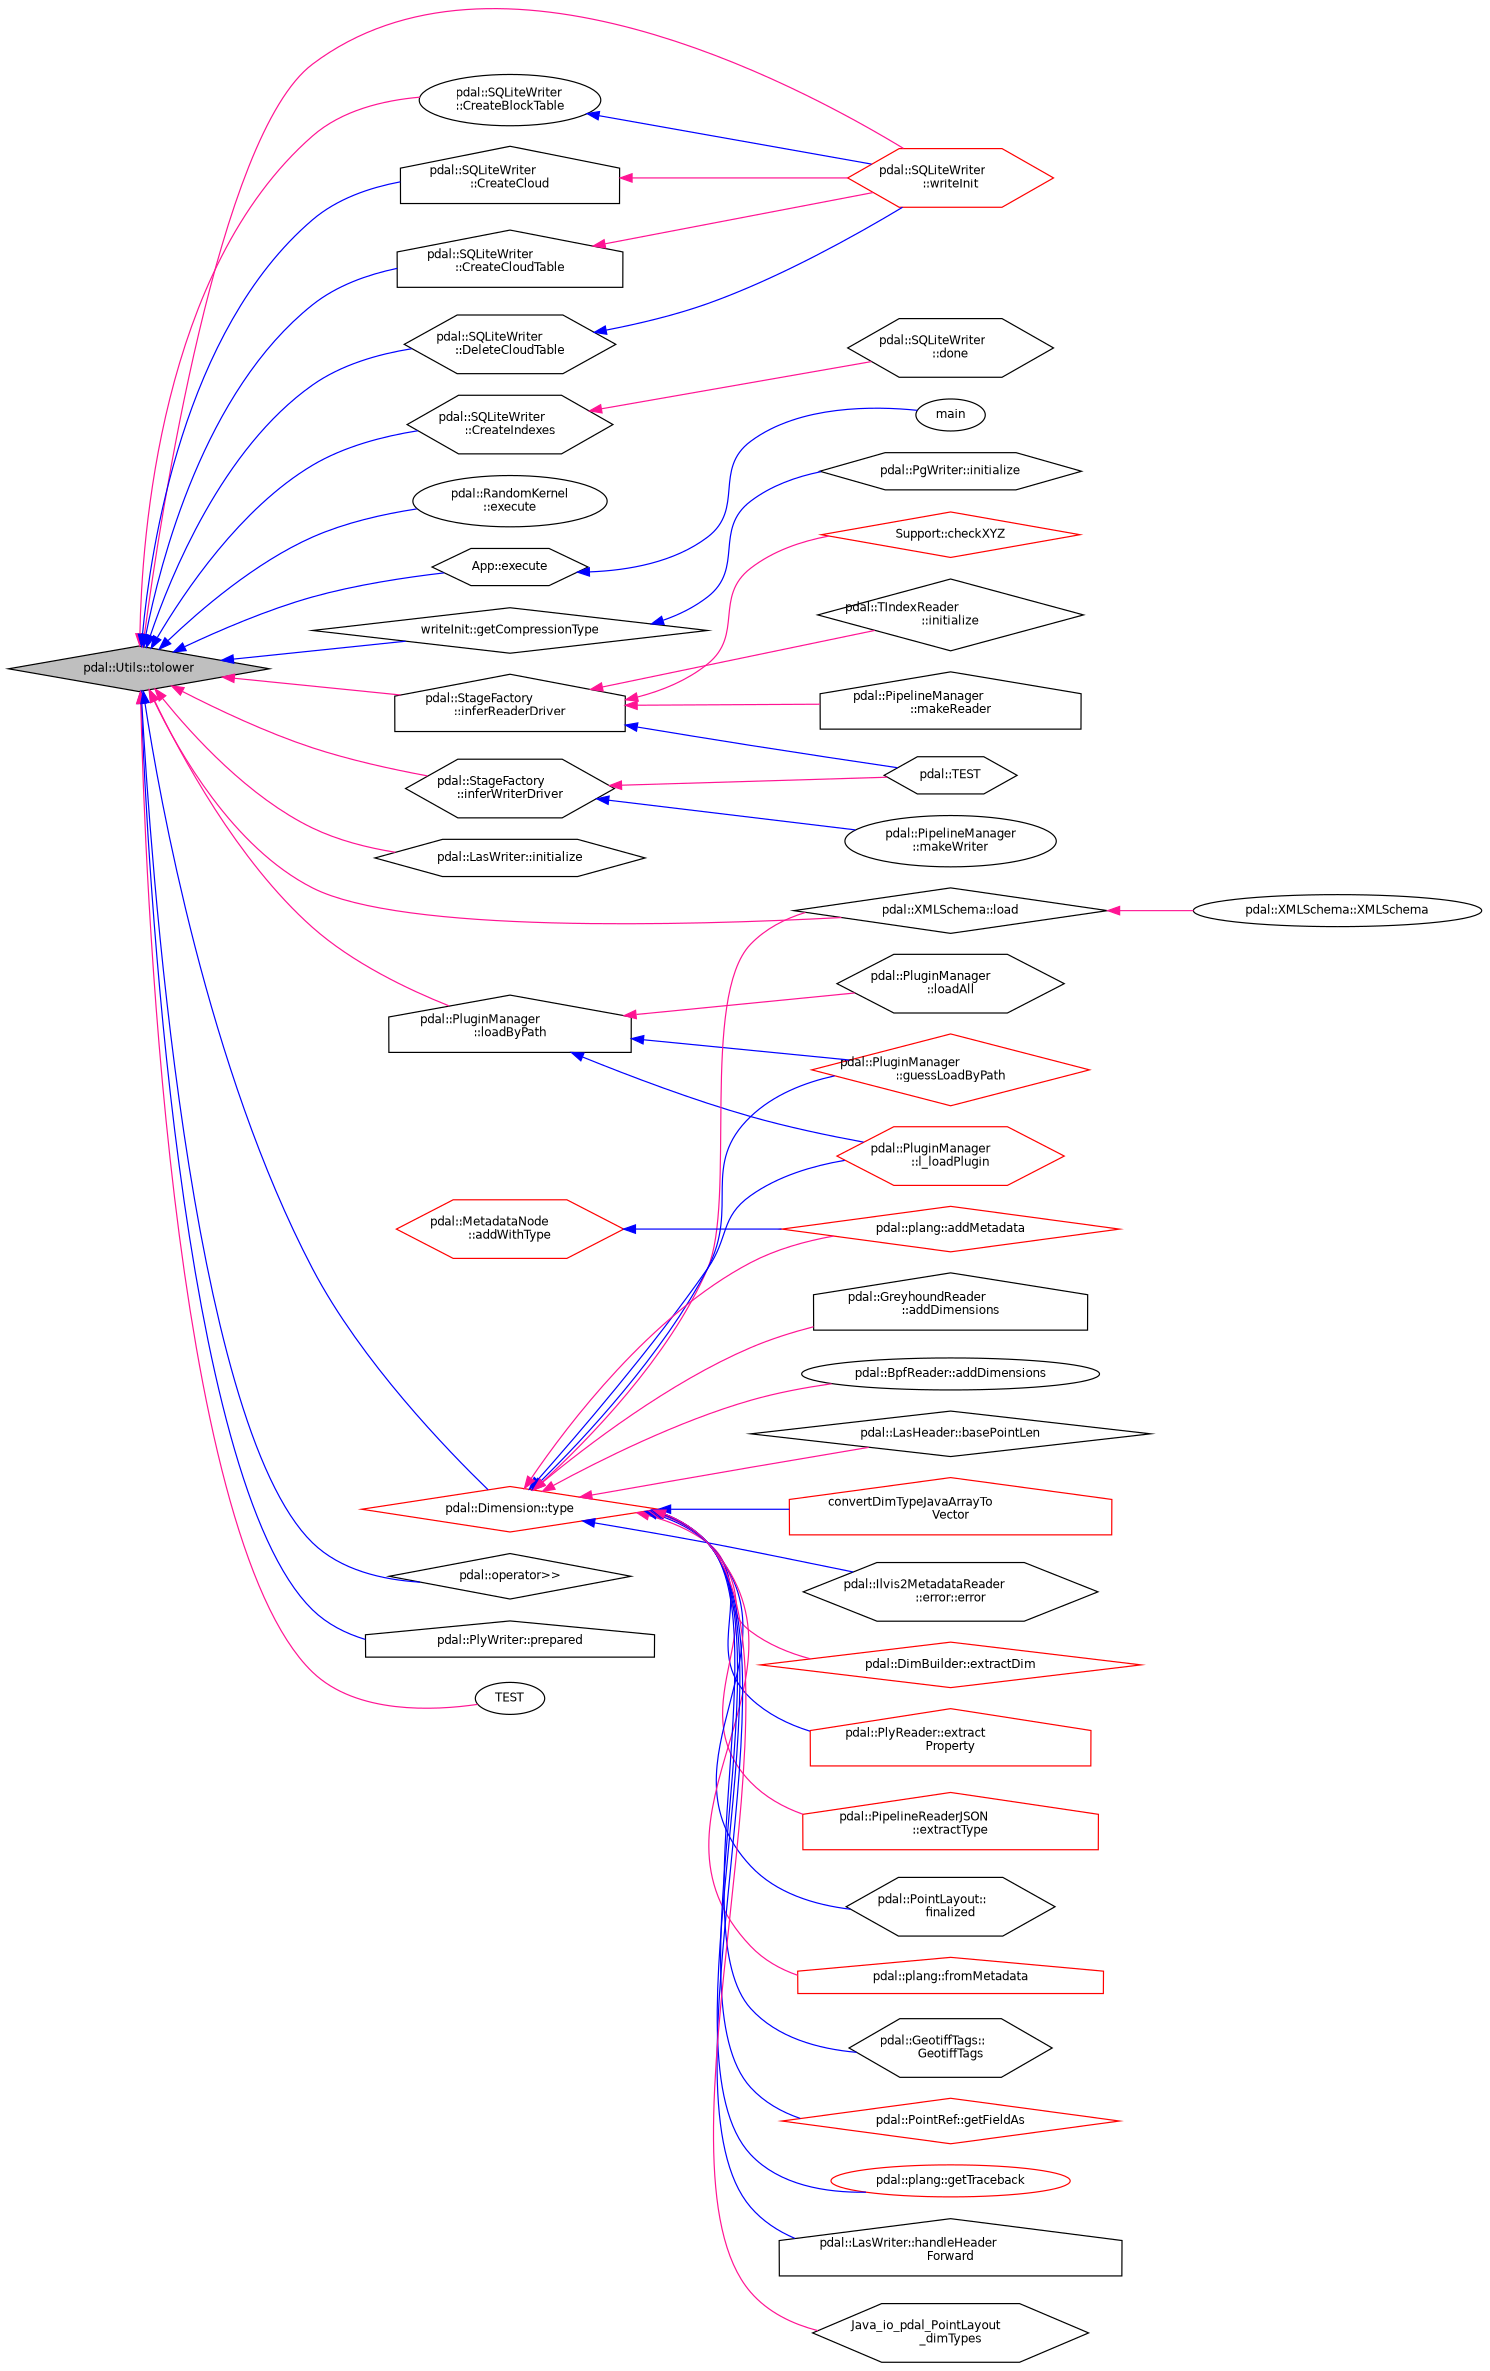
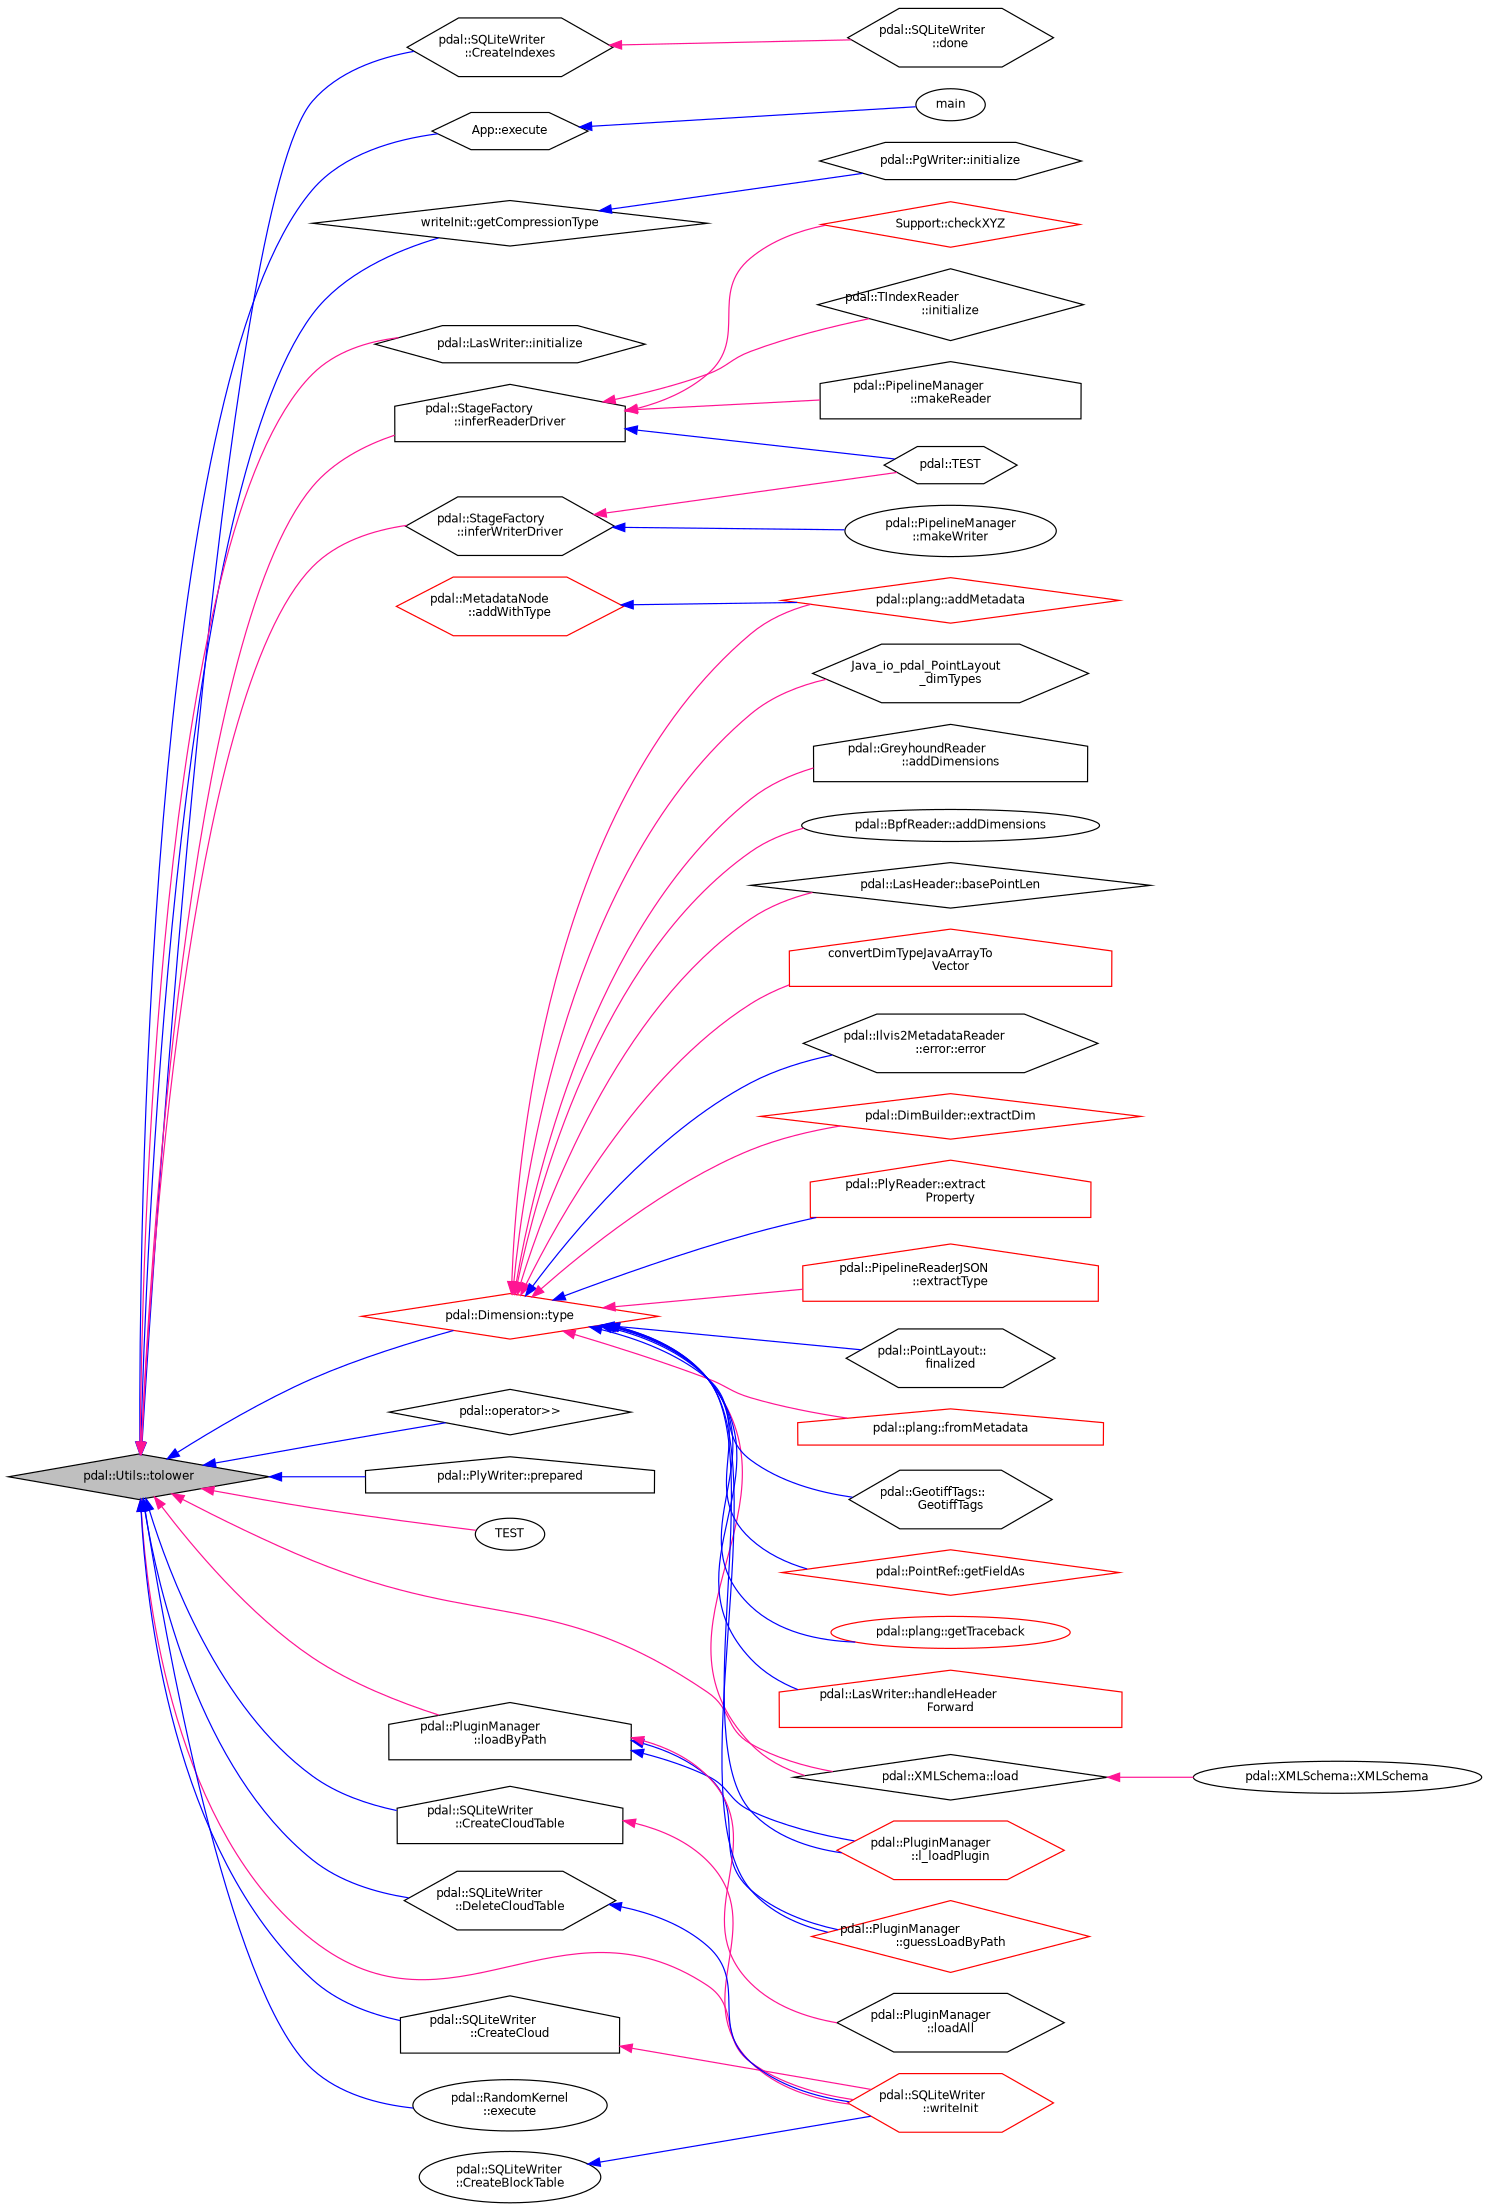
edge "pdal::SQLiteWriter ::CreateBlockTable" -> "pdal::Utils::tolower": removed
edge "convertDimTypeJavaArrayTo Vector" -> "pdal::Dimension::type": color blue -> deeppink
node "pdal::LasWriter::handleHeader Forward": color black -> red
